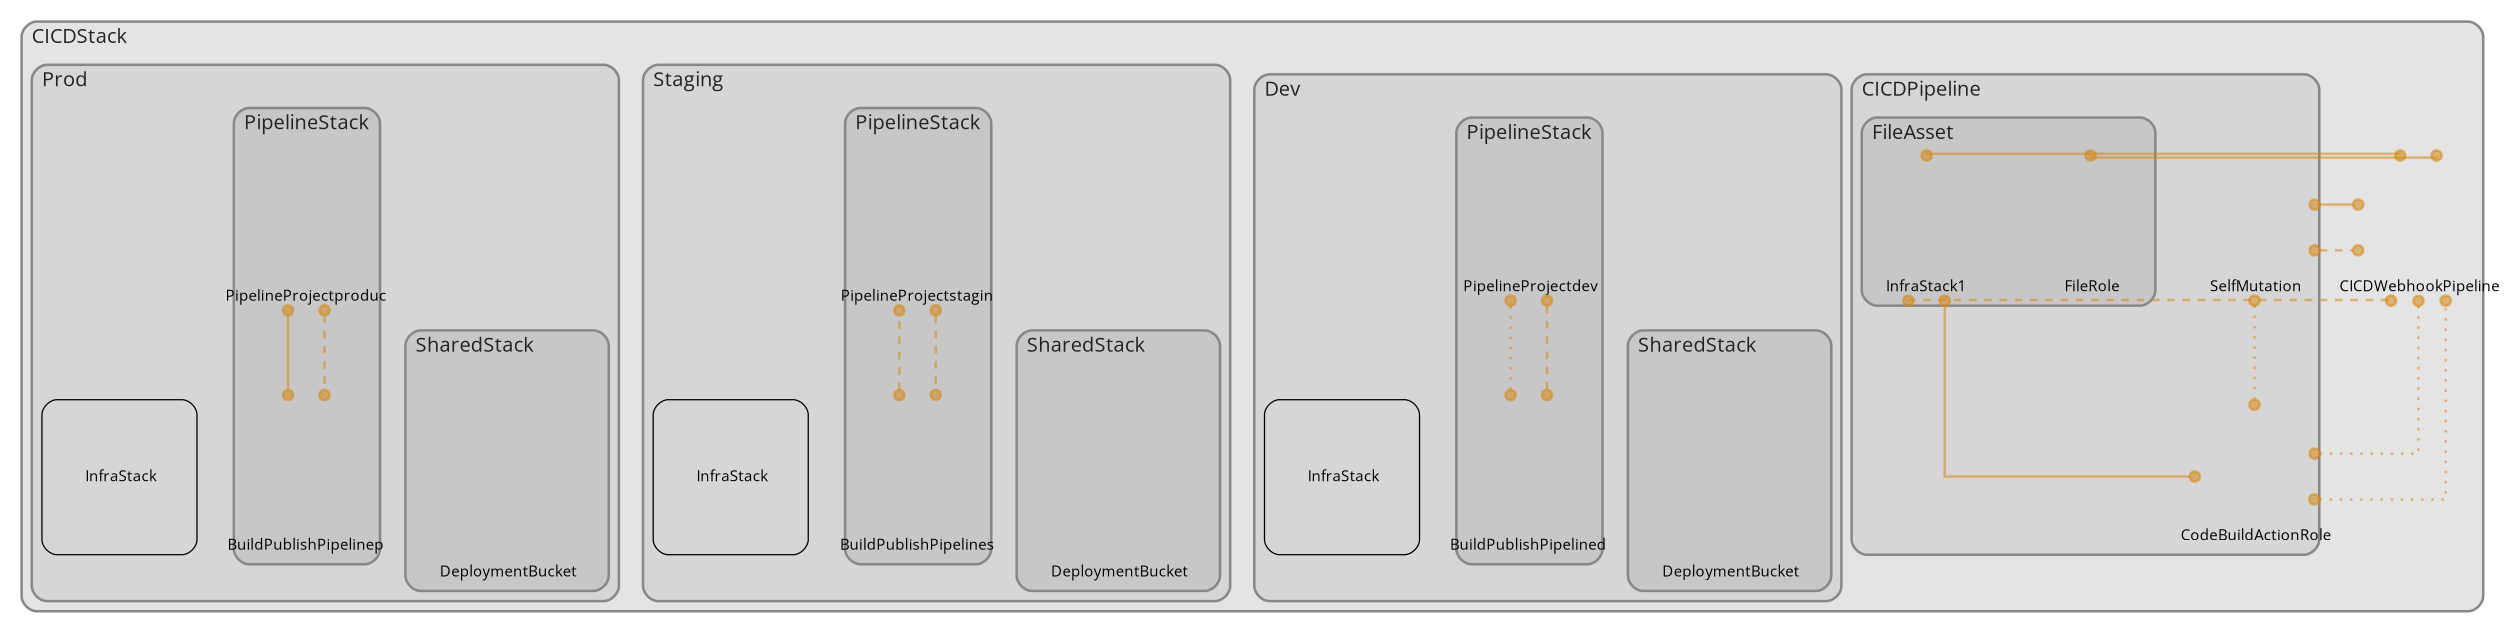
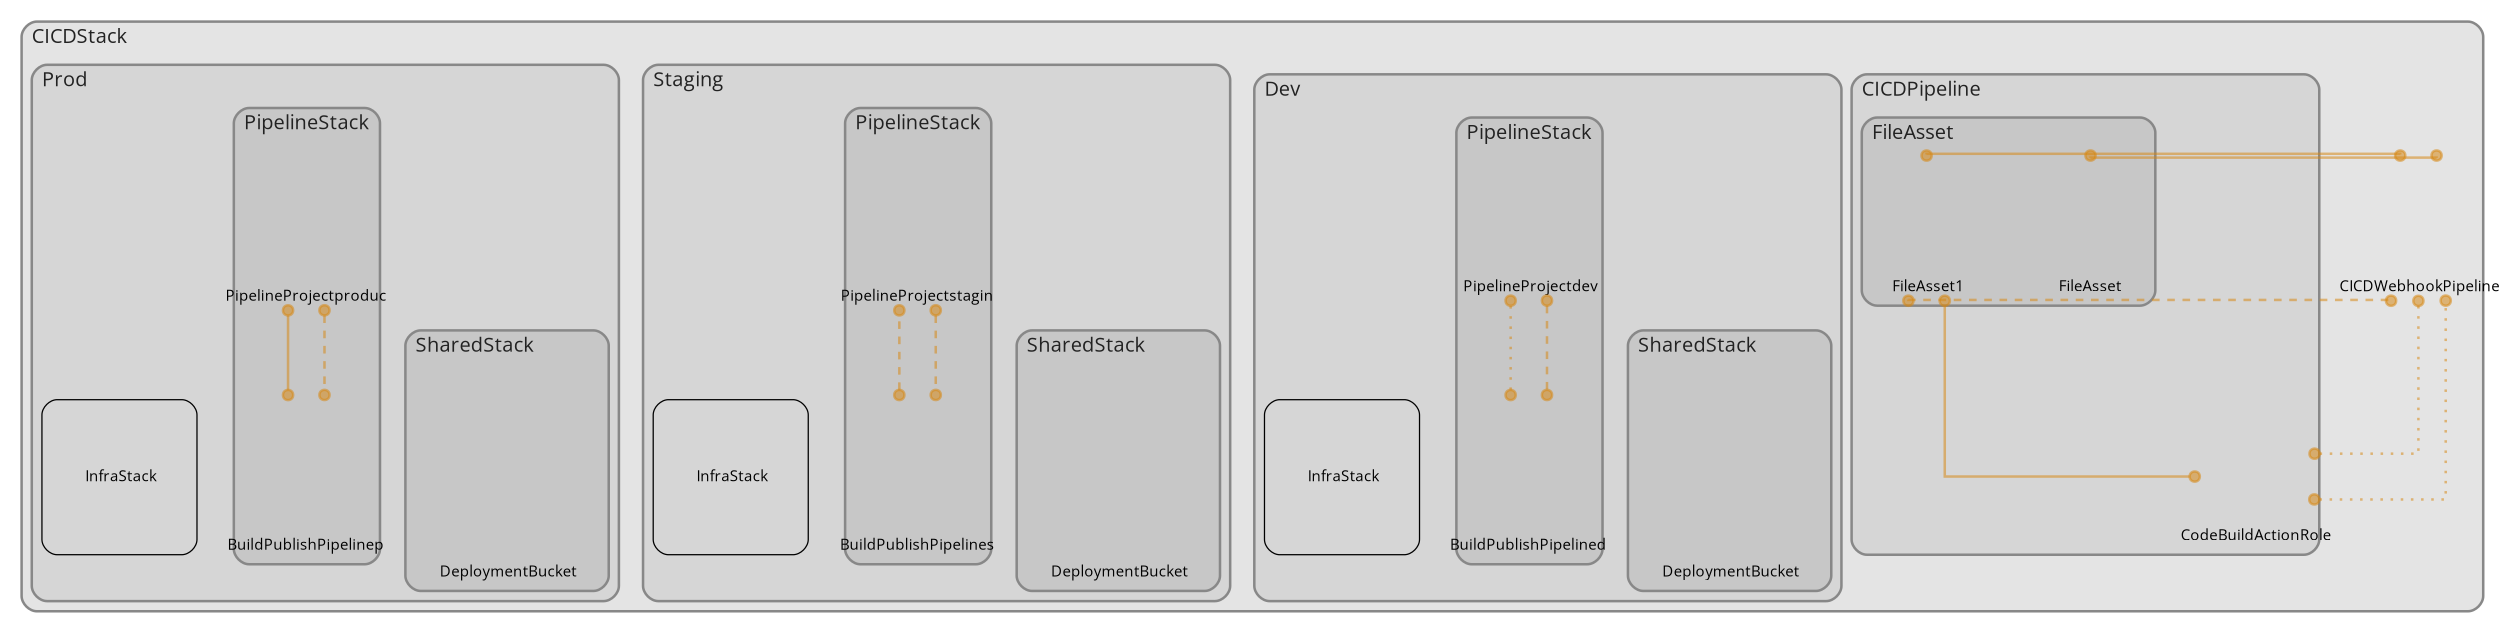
node "InfraStack1": label "InfraStack1" -> "FileAsset1"
node "FileRole": label "FileRole" -> "FileAsset"
node "SelfMutation": removed
